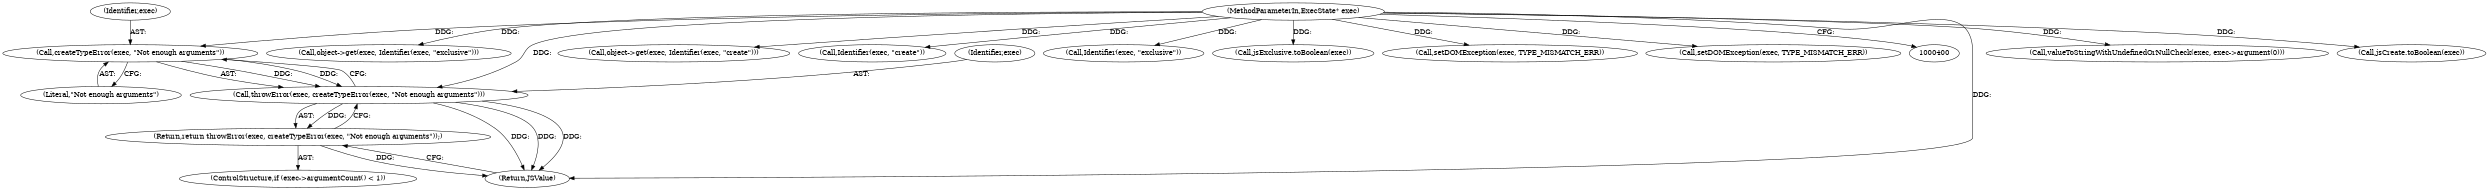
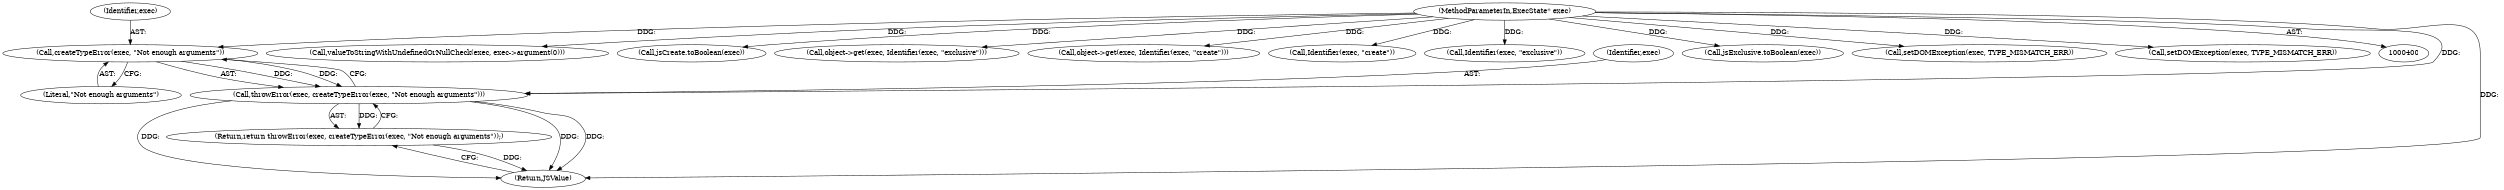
edge "(MethodParameterIn,ExecState* exec)" -> "1000400": label "CFG: " -> "AST: "
node "(ControlStructure,if (exec->argumentCount() < 1))": removed
